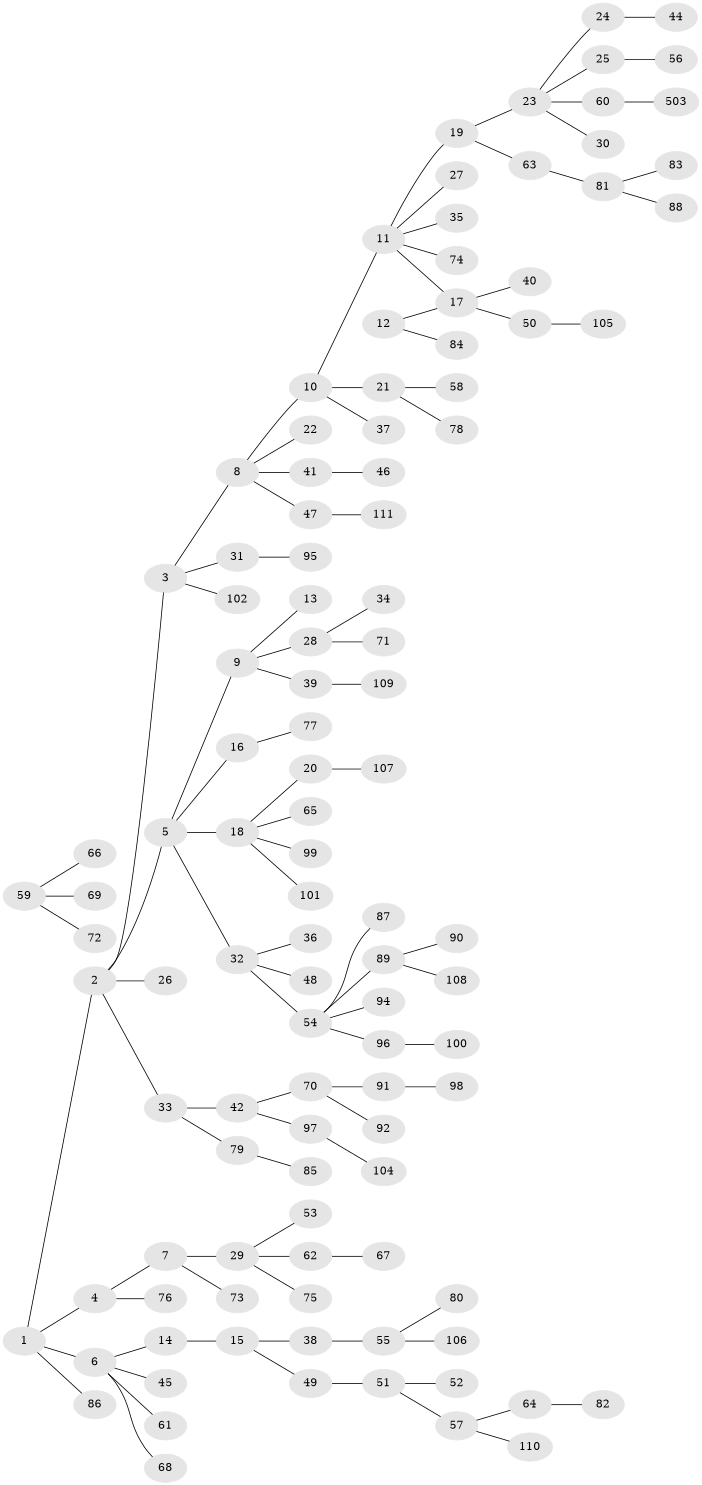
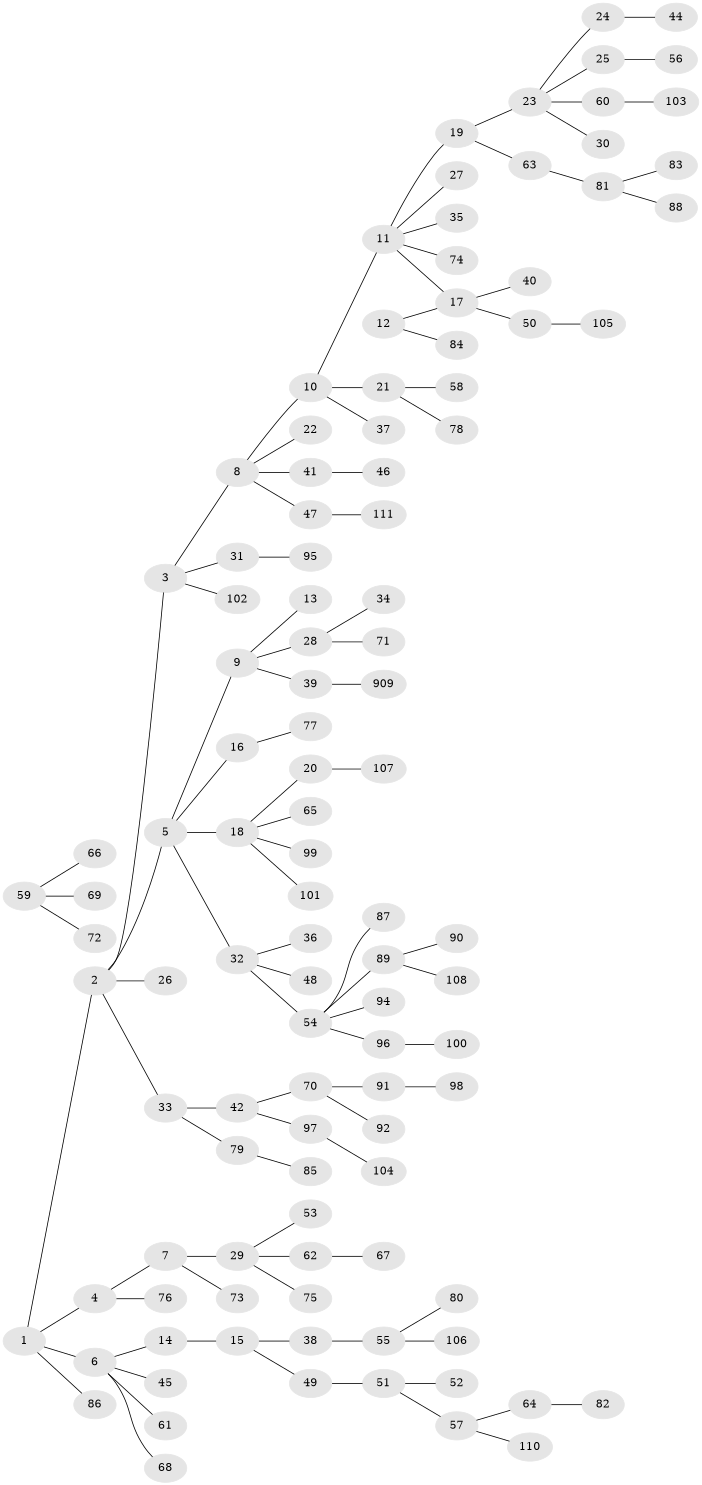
node "503": label "503" -> "103"
node "109": label "109" -> "909"
